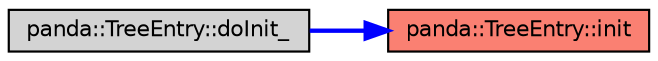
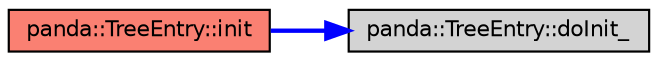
edge "panda::TreeEntry::doInit_" -> "panda::TreeEntry::init": reversed
